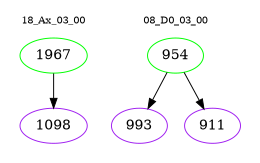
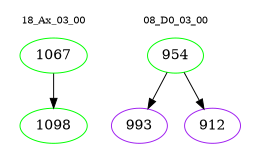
node "1967": label "1967" -> "1067"
node "1098": color purple -> green
node "911": label "911" -> "912"
